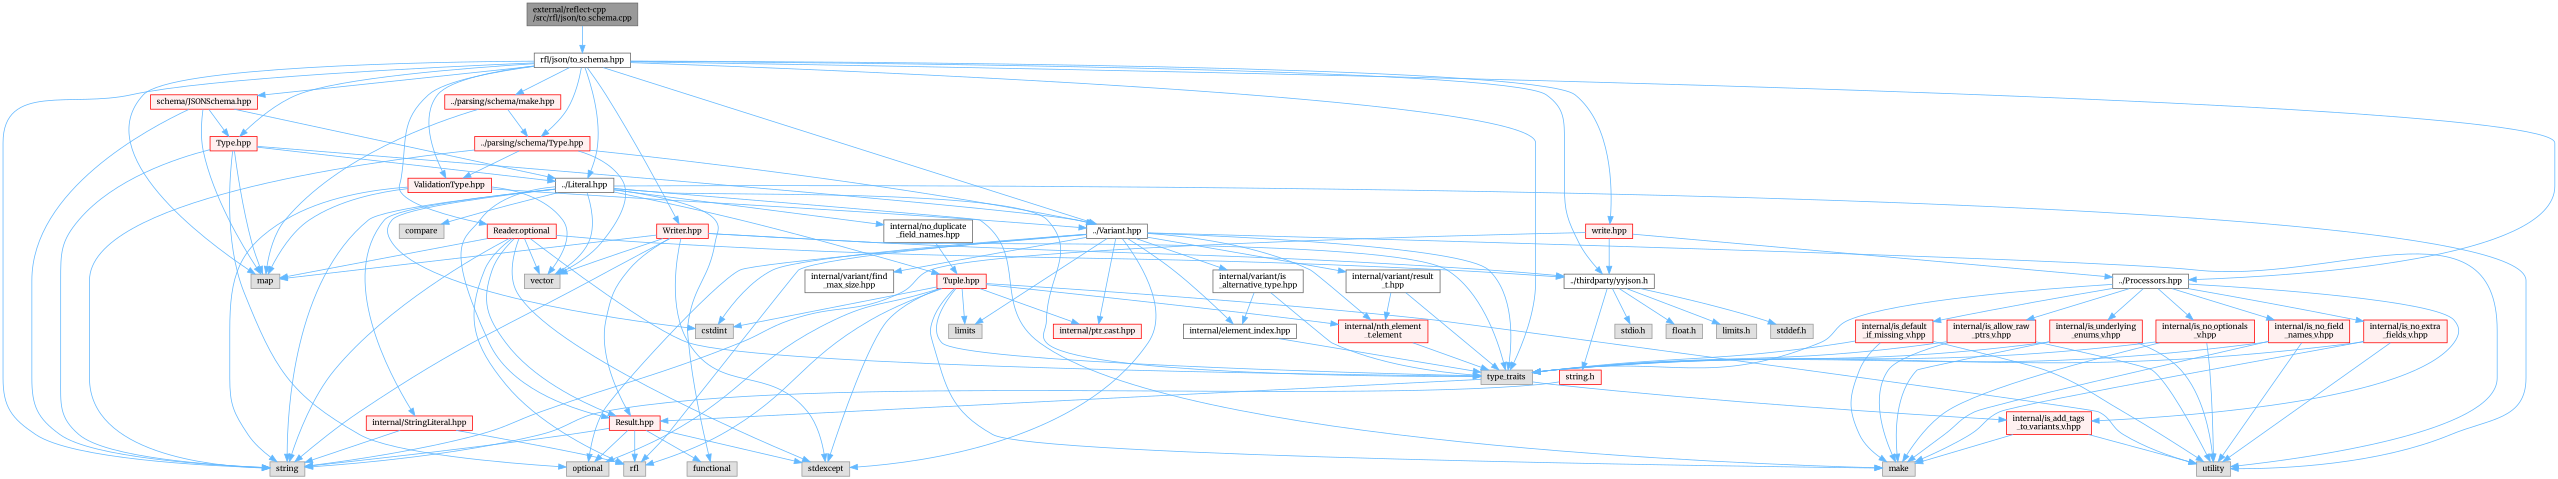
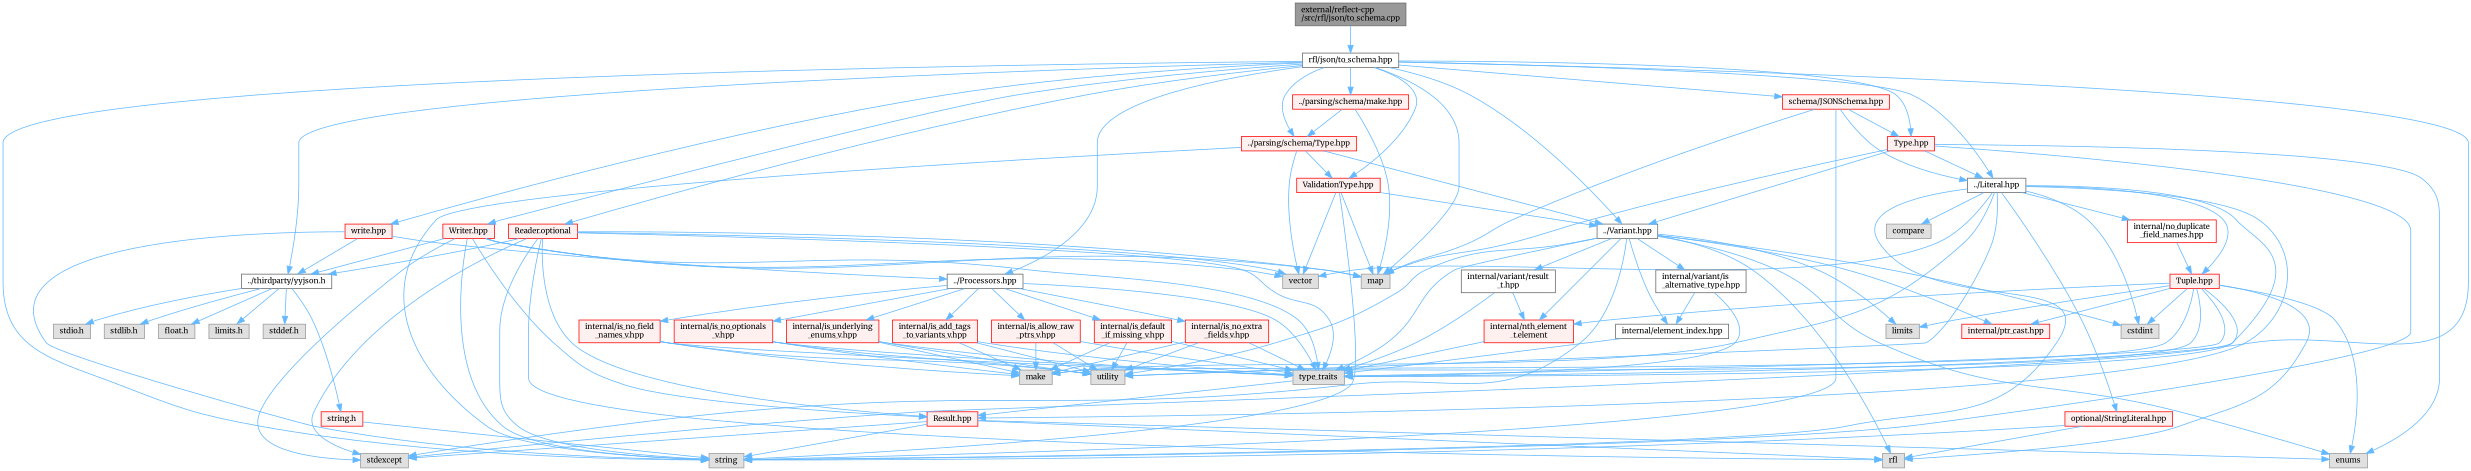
node "internal/no_duplicate _field_names.hpp": color grey40 -> red
node "internal/variant/find _max_size.hpp": removed
node "stdlib.h": added
edge "type_traits" -> "internal/is_add_tags _to_variants_v.hpp": reversed
node "internal/StringLiteral.hpp": label "internal/StringLiteral.hpp" -> "optional/StringLiteral.hpp"
node "optional": label "optional" -> "enums"
node "functional": removed
